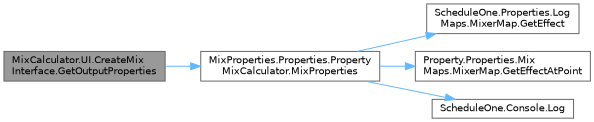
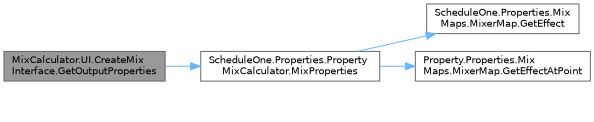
node "ScheduleOne.Properties.Log Maps.MixerMap.GetEffect": label "ScheduleOne.Properties.Log Maps.MixerMap.GetEffect" -> "ScheduleOne.Properties.Mix Maps.MixerMap.GetEffect"
node "MixProperties.Properties.Property MixCalculator.MixProperties": label "MixProperties.Properties.Property MixCalculator.MixProperties" -> "ScheduleOne.Properties.Property MixCalculator.MixProperties"
node "ScheduleOne.Console.Log": removed
